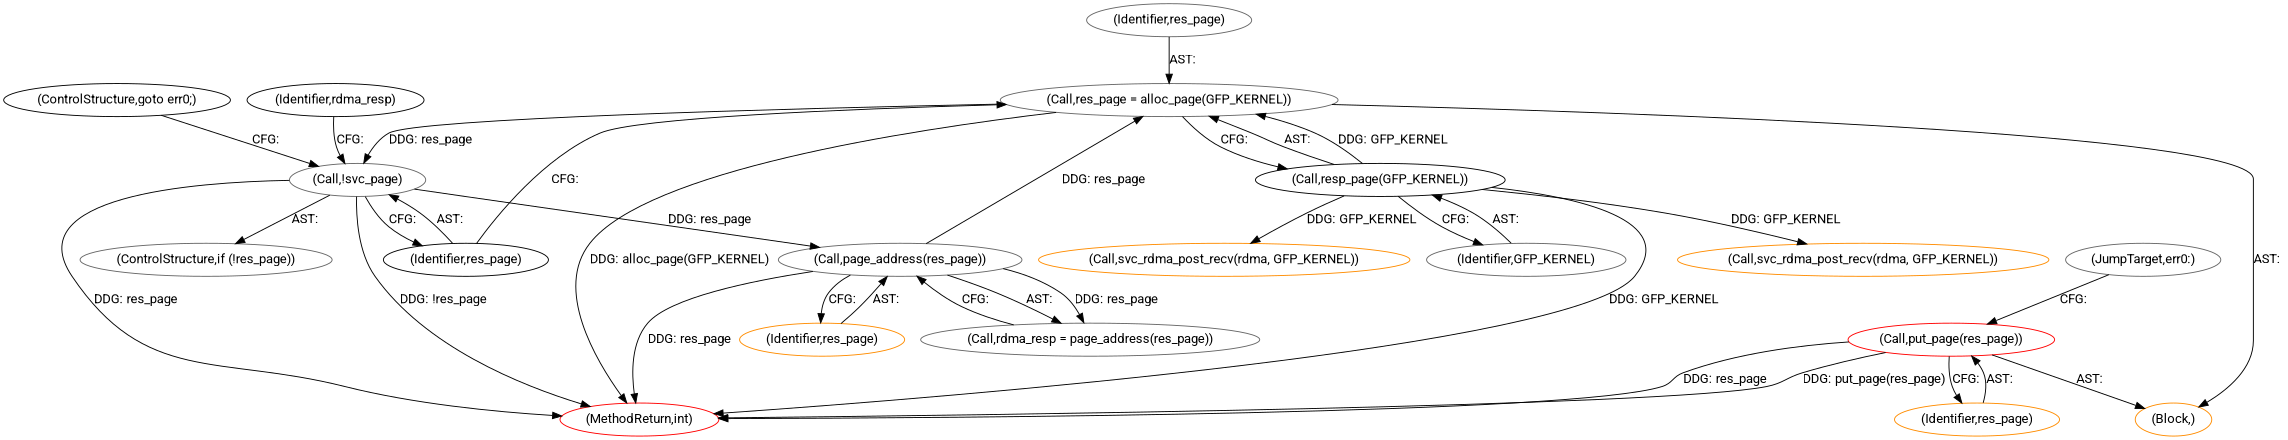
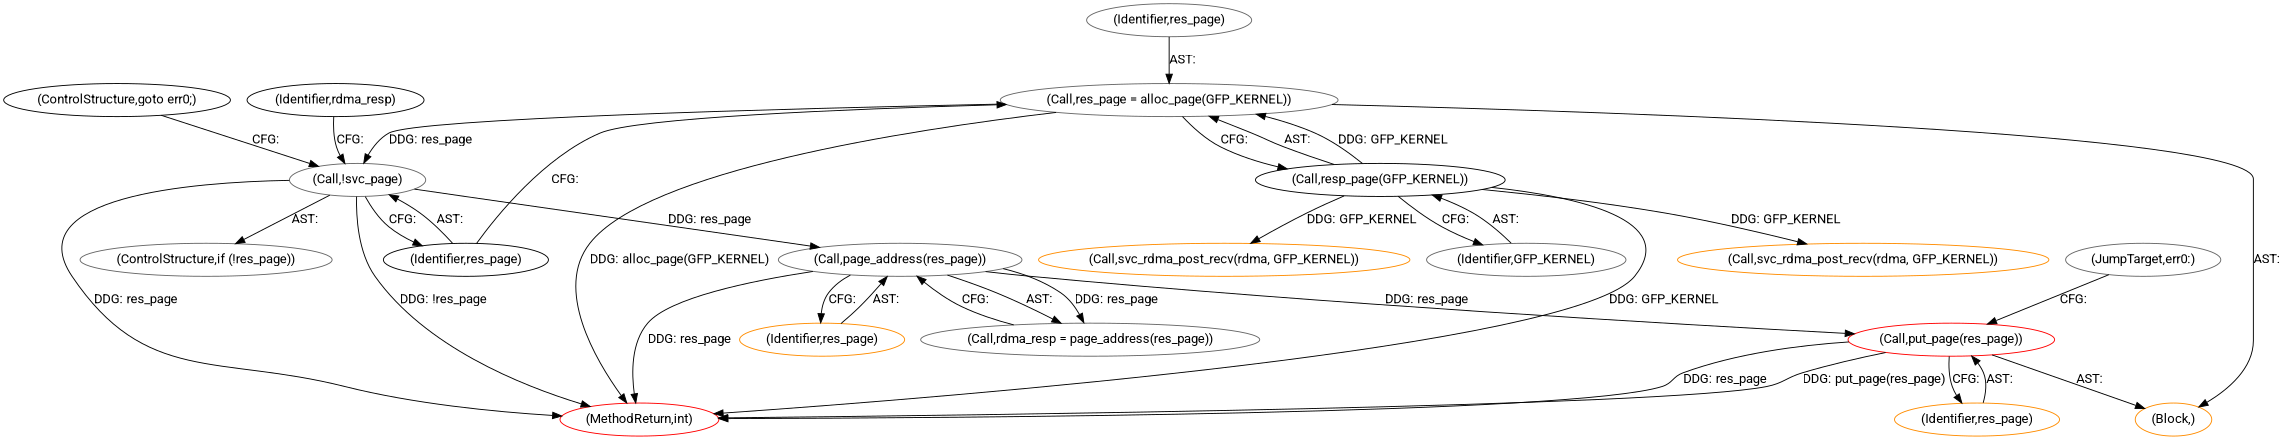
edge "(Call,page_address(res_page))" -> "(Call,res_page = alloc_page(GFP_KERNEL))": now "(Call,page_address(res_page))" -> "(Call,put_page(res_page))"
